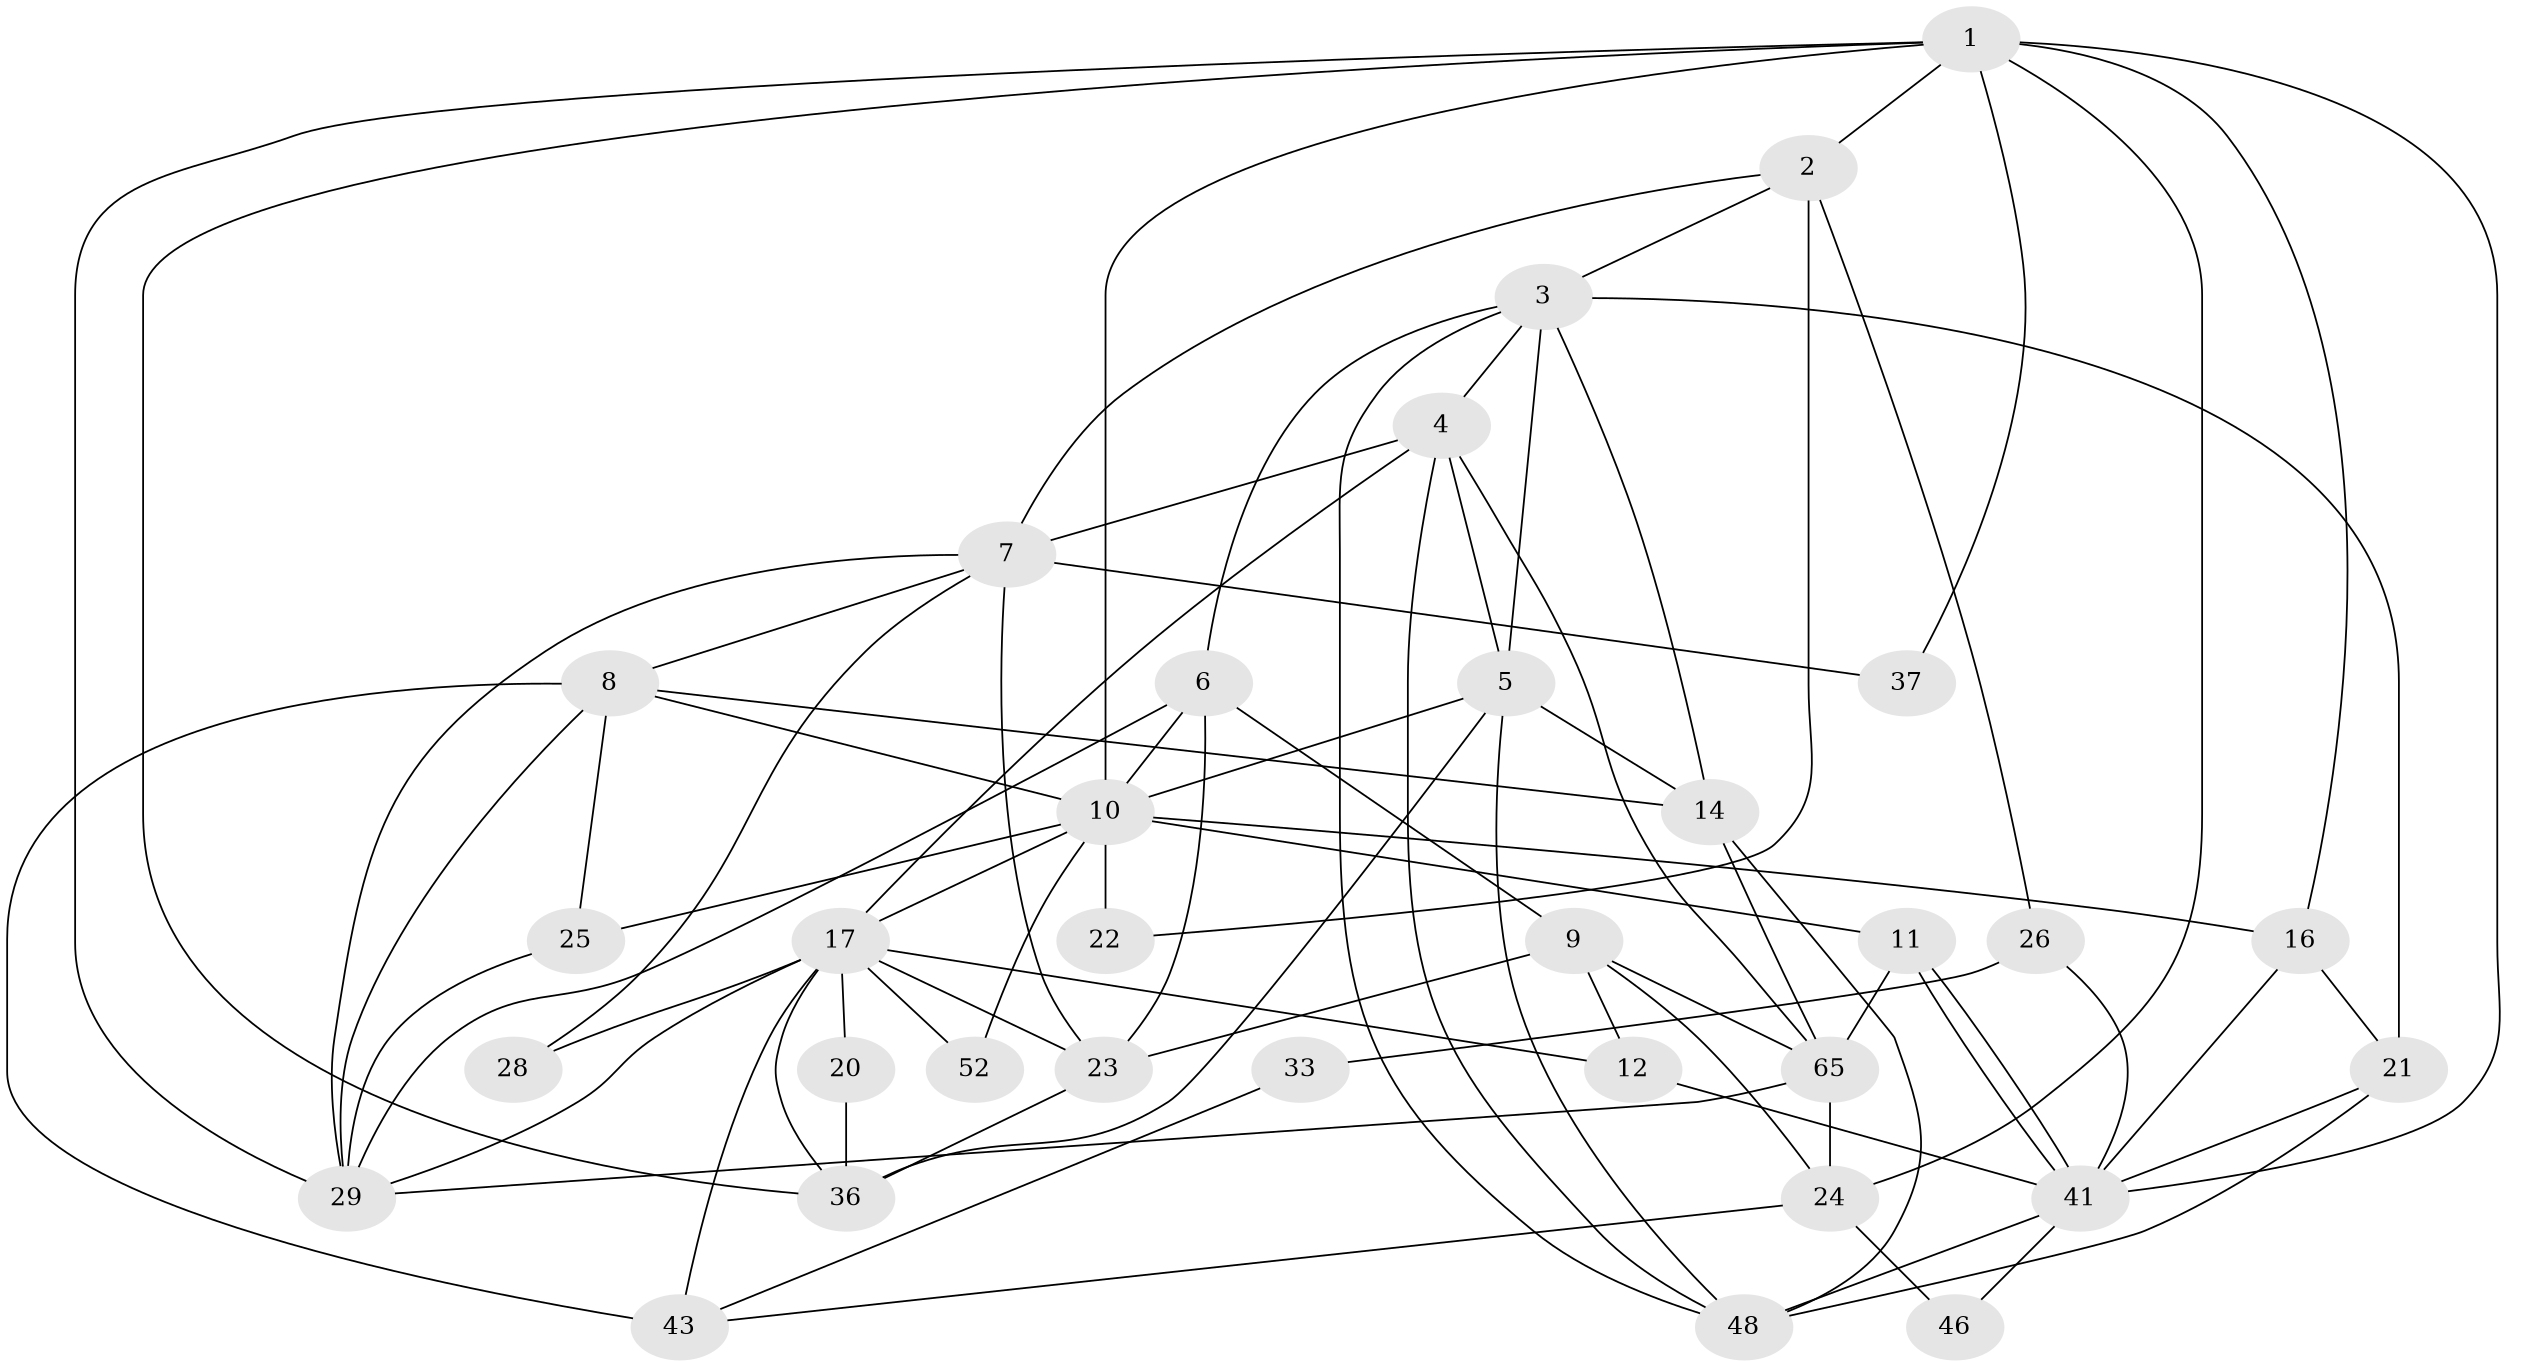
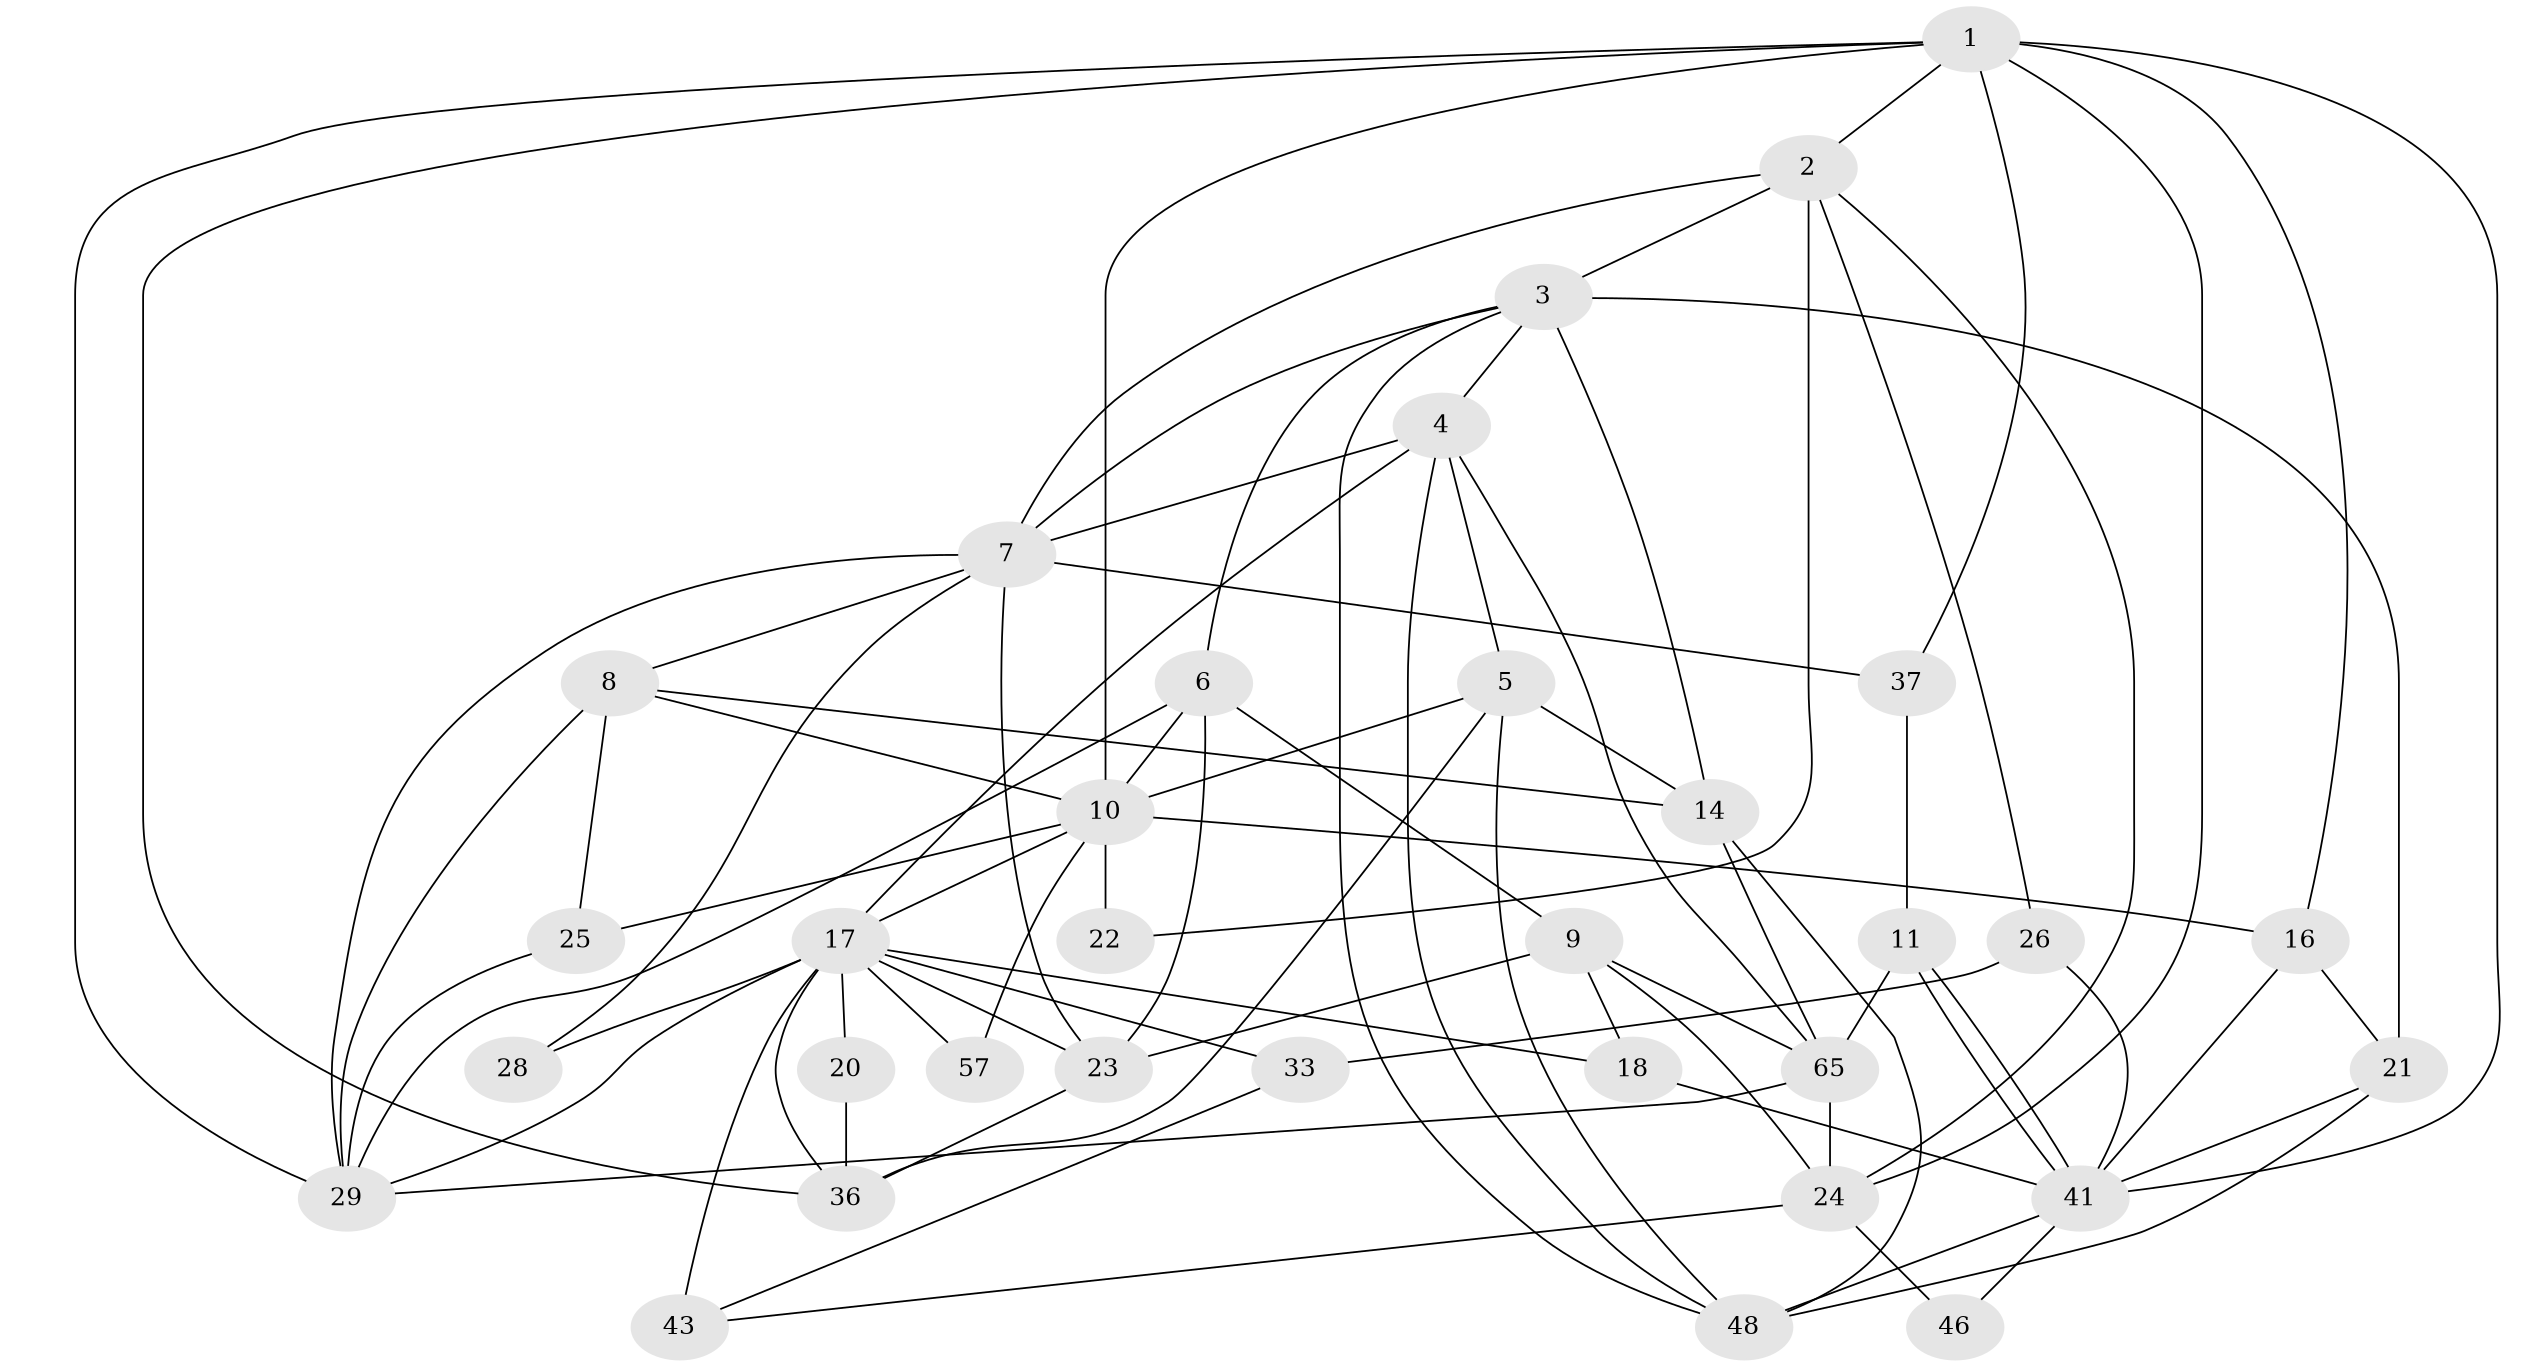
edge "3" -- "5": now "3" -- "7"
edge "2" -- "24": added
edge "10" -- "11": now "37" -- "11"
edge "17" -- "33": added
edge "8" -- "43": removed
node "52": label "52" -> "57"
node "12": label "12" -> "18"
